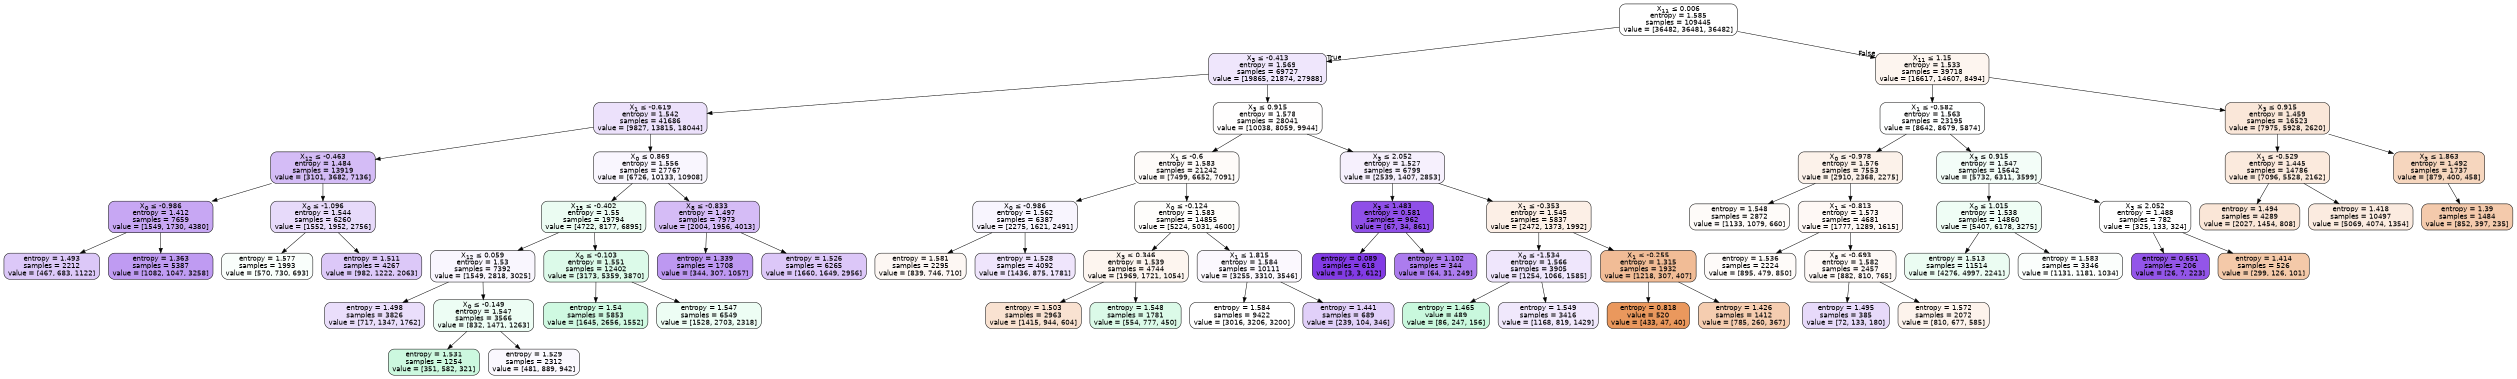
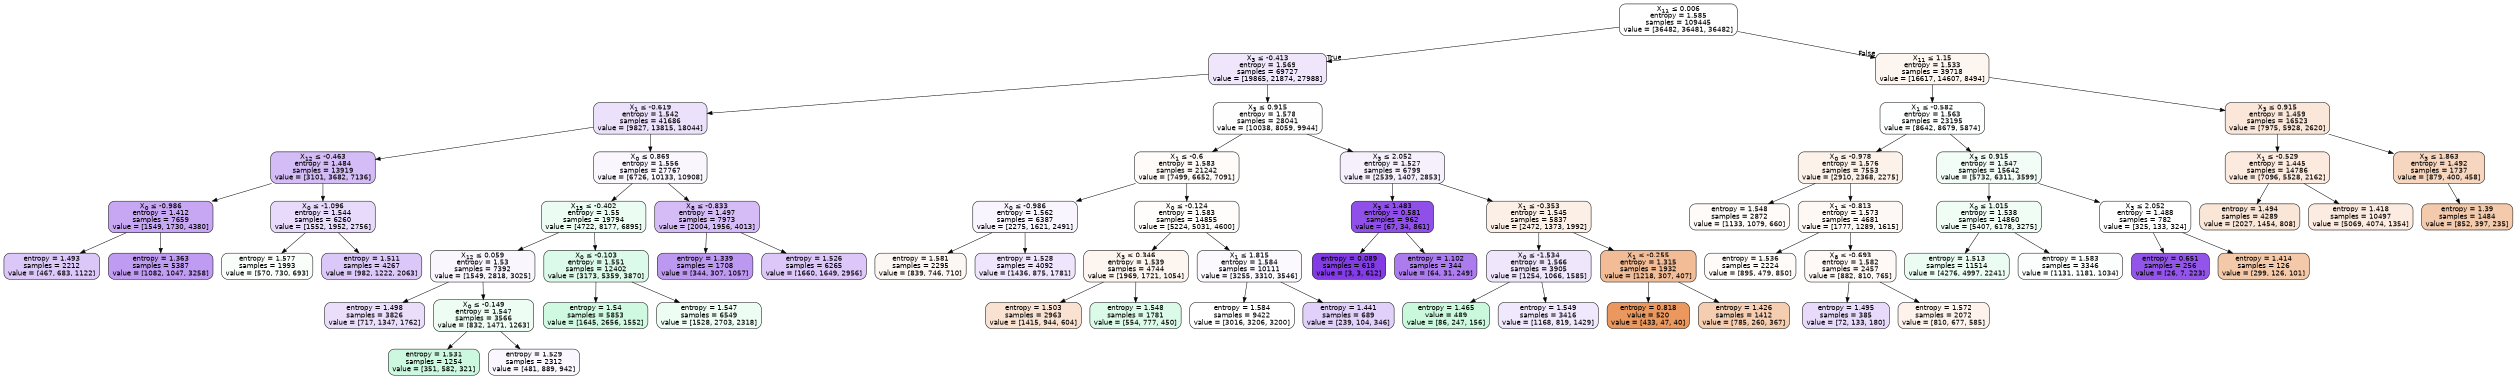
node "entropy = 0.651": text "samples = 206" -> "samples = 256"
node "entropy = 1.414": text "samples = 526" -> "samples = 126"
